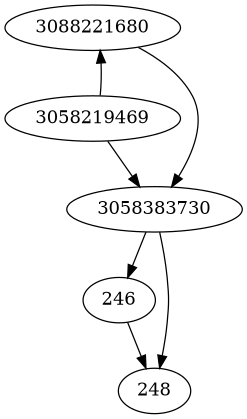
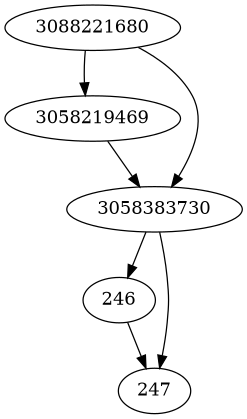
edge "3058219469" -> "3088221680": reversed
node "248": label "248" -> "247"
